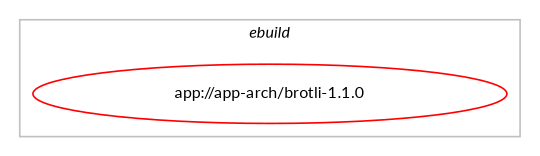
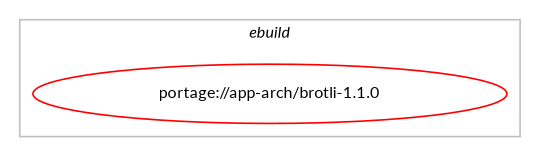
node "app://app-arch/brotli-1.1.0": label "app://app-arch/brotli-1.1.0" -> "portage://app-arch/brotli-1.1.0"
